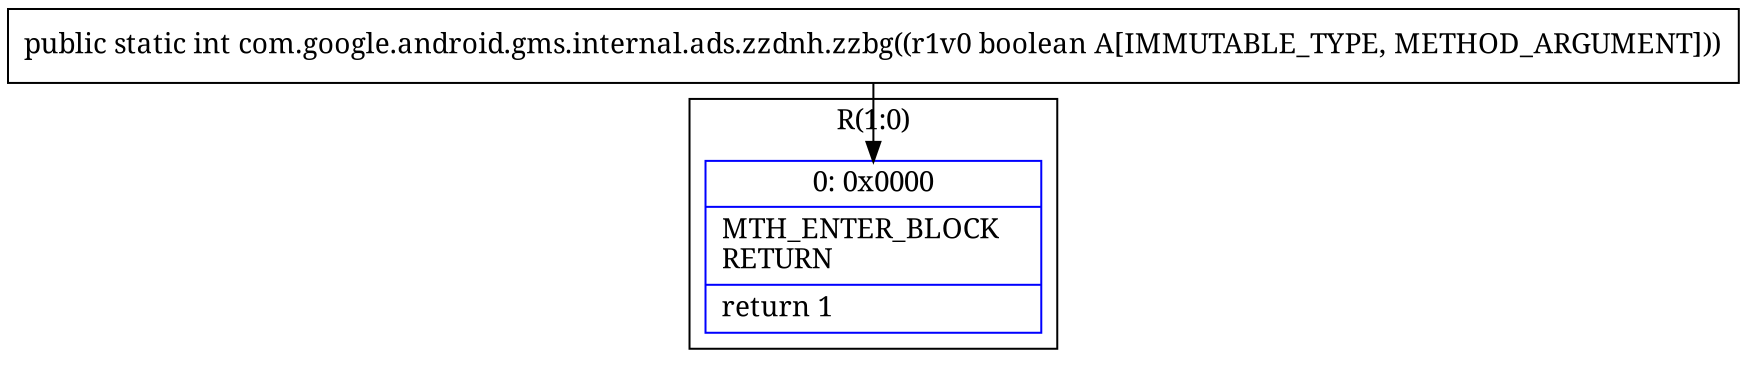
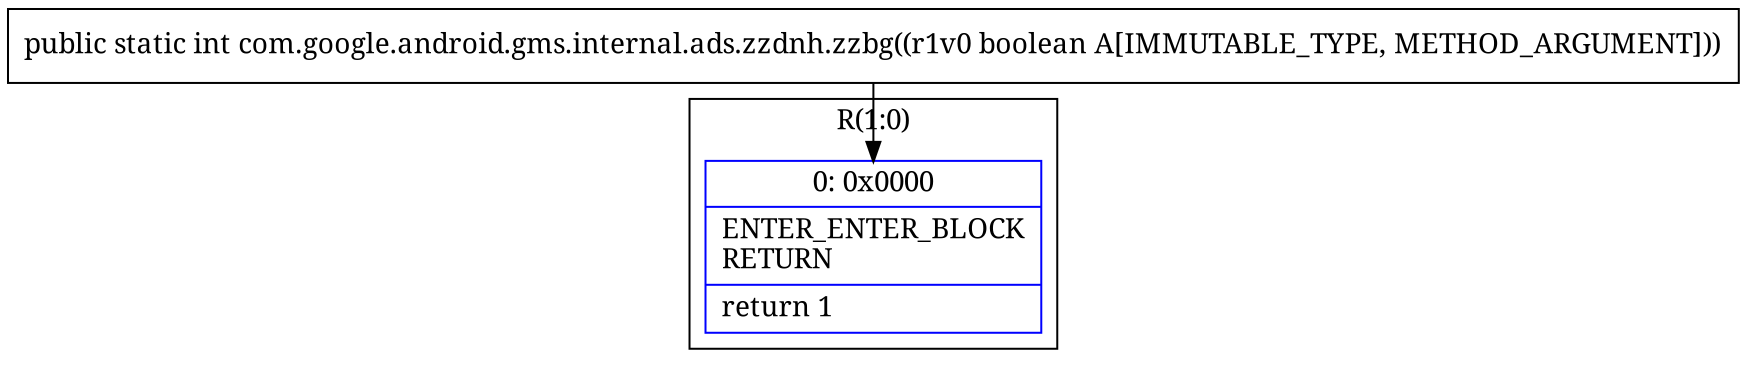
node "0: 0x0000": text "MTH_ENTER_BLOCK" -> "ENTER_ENTER_BLOCK"
